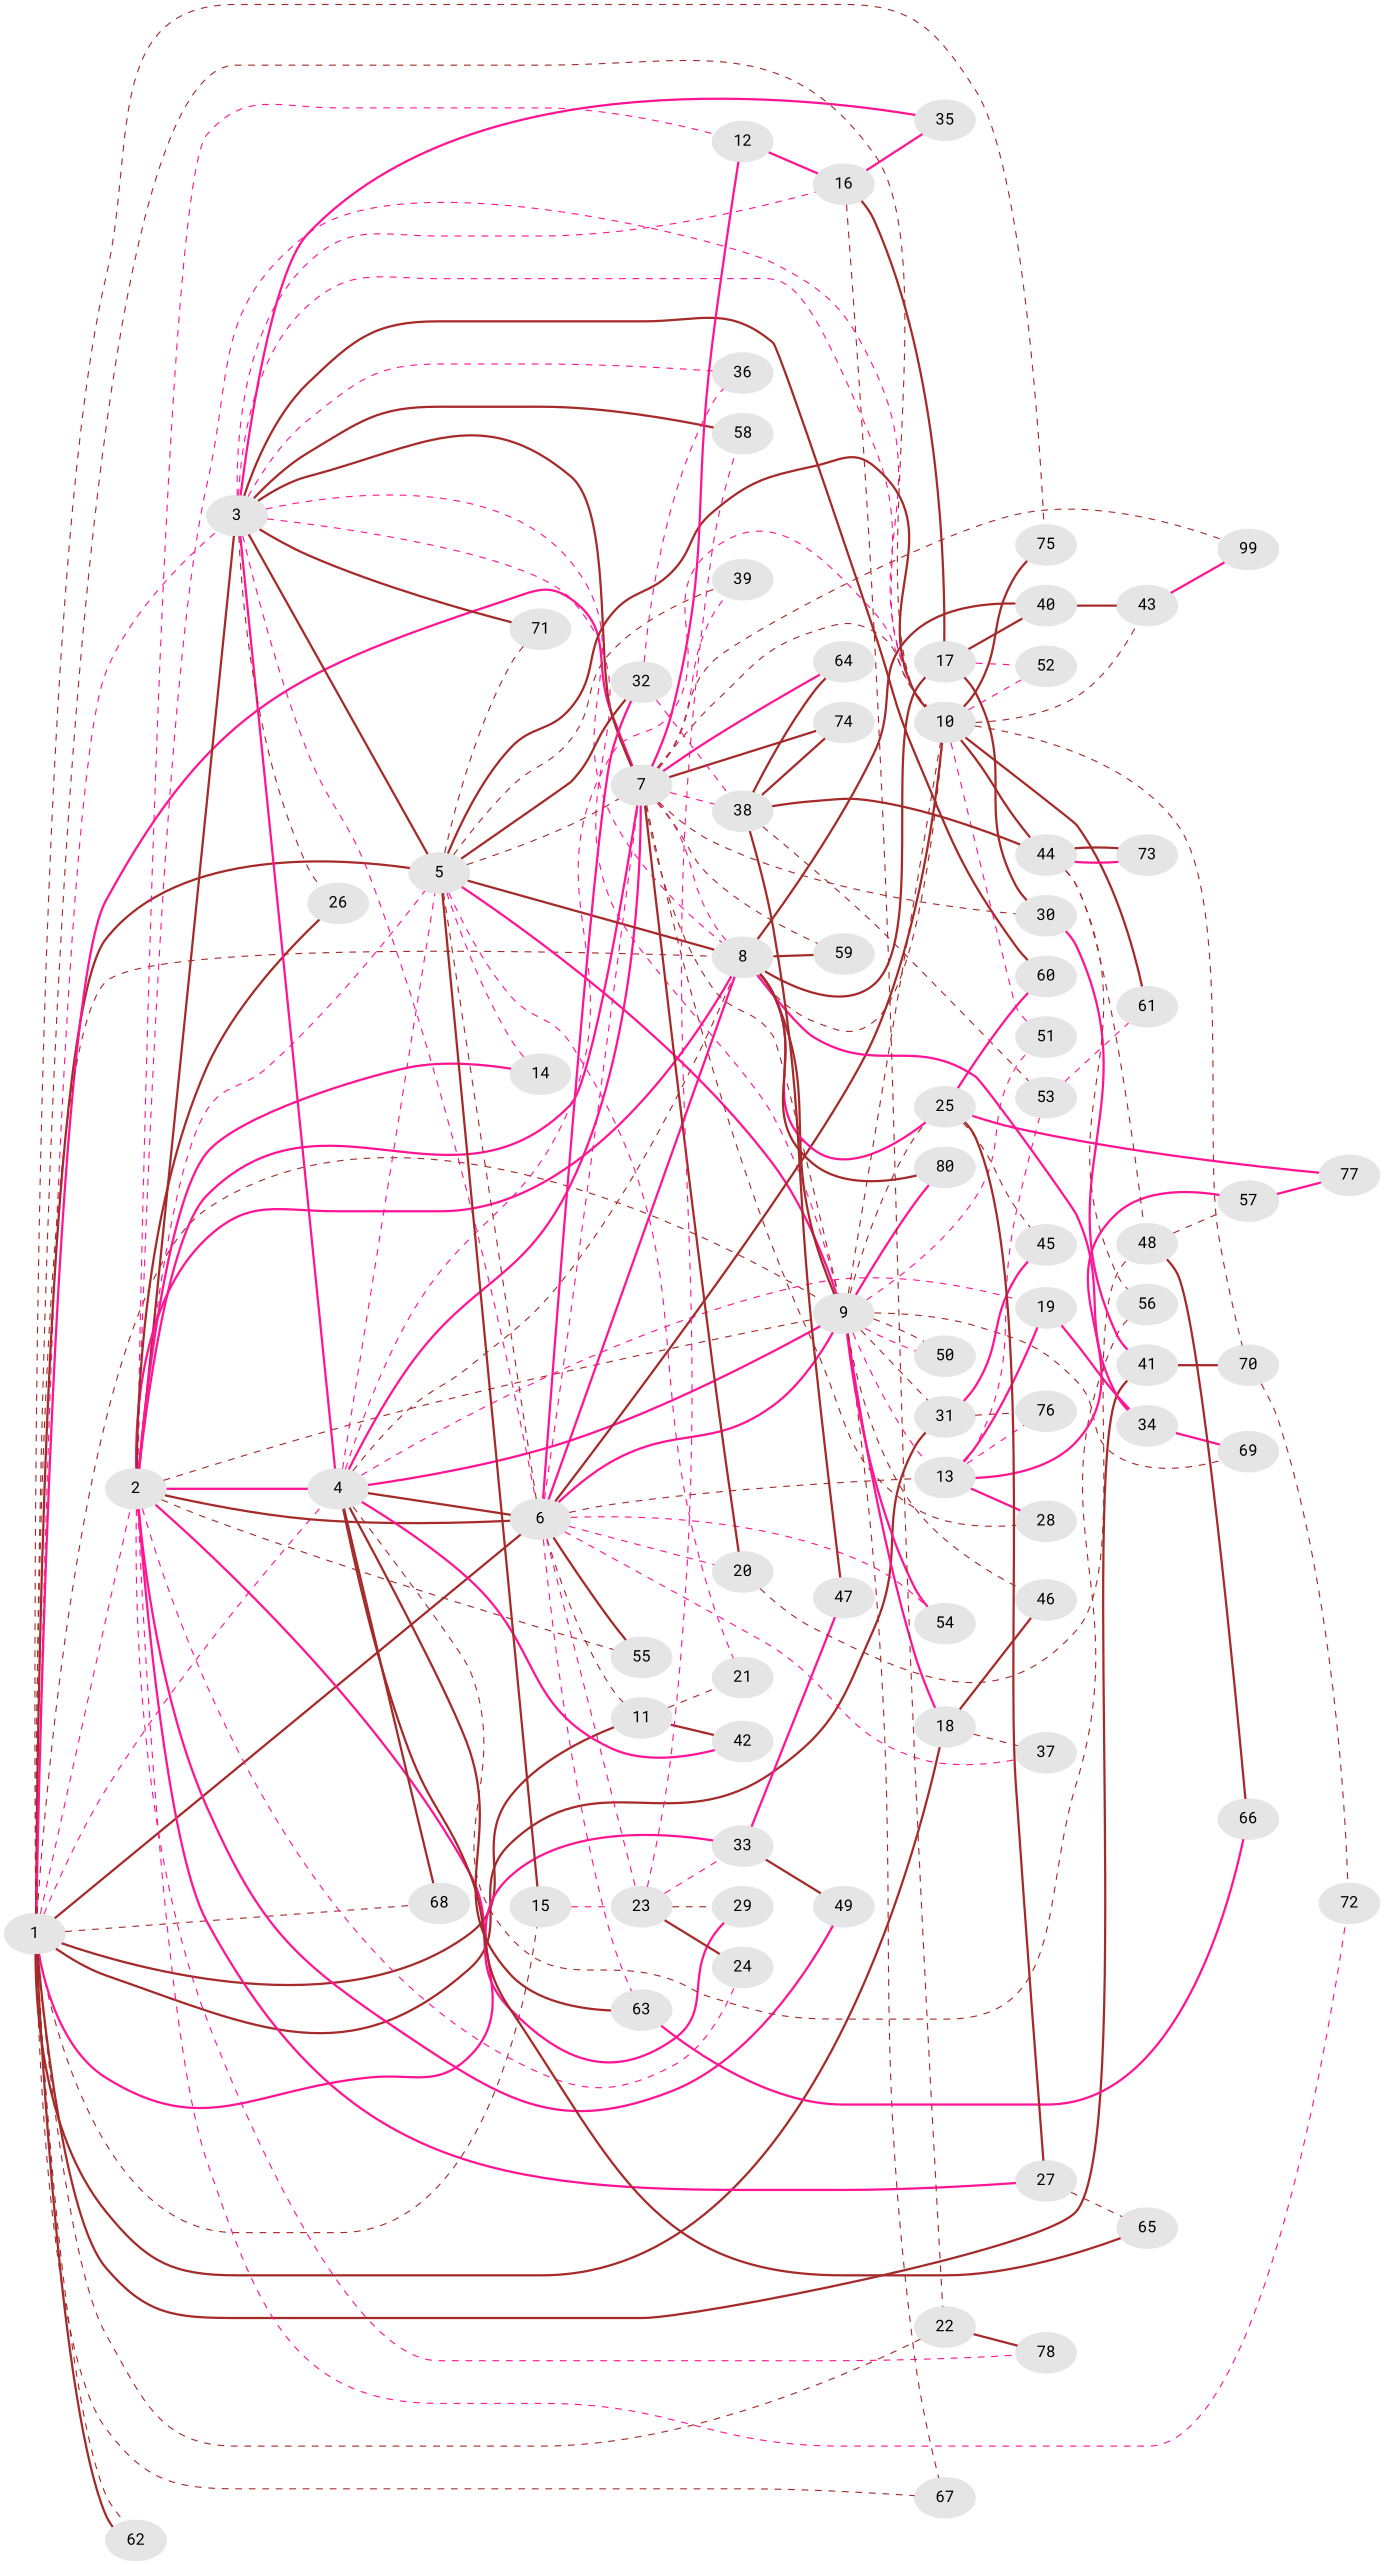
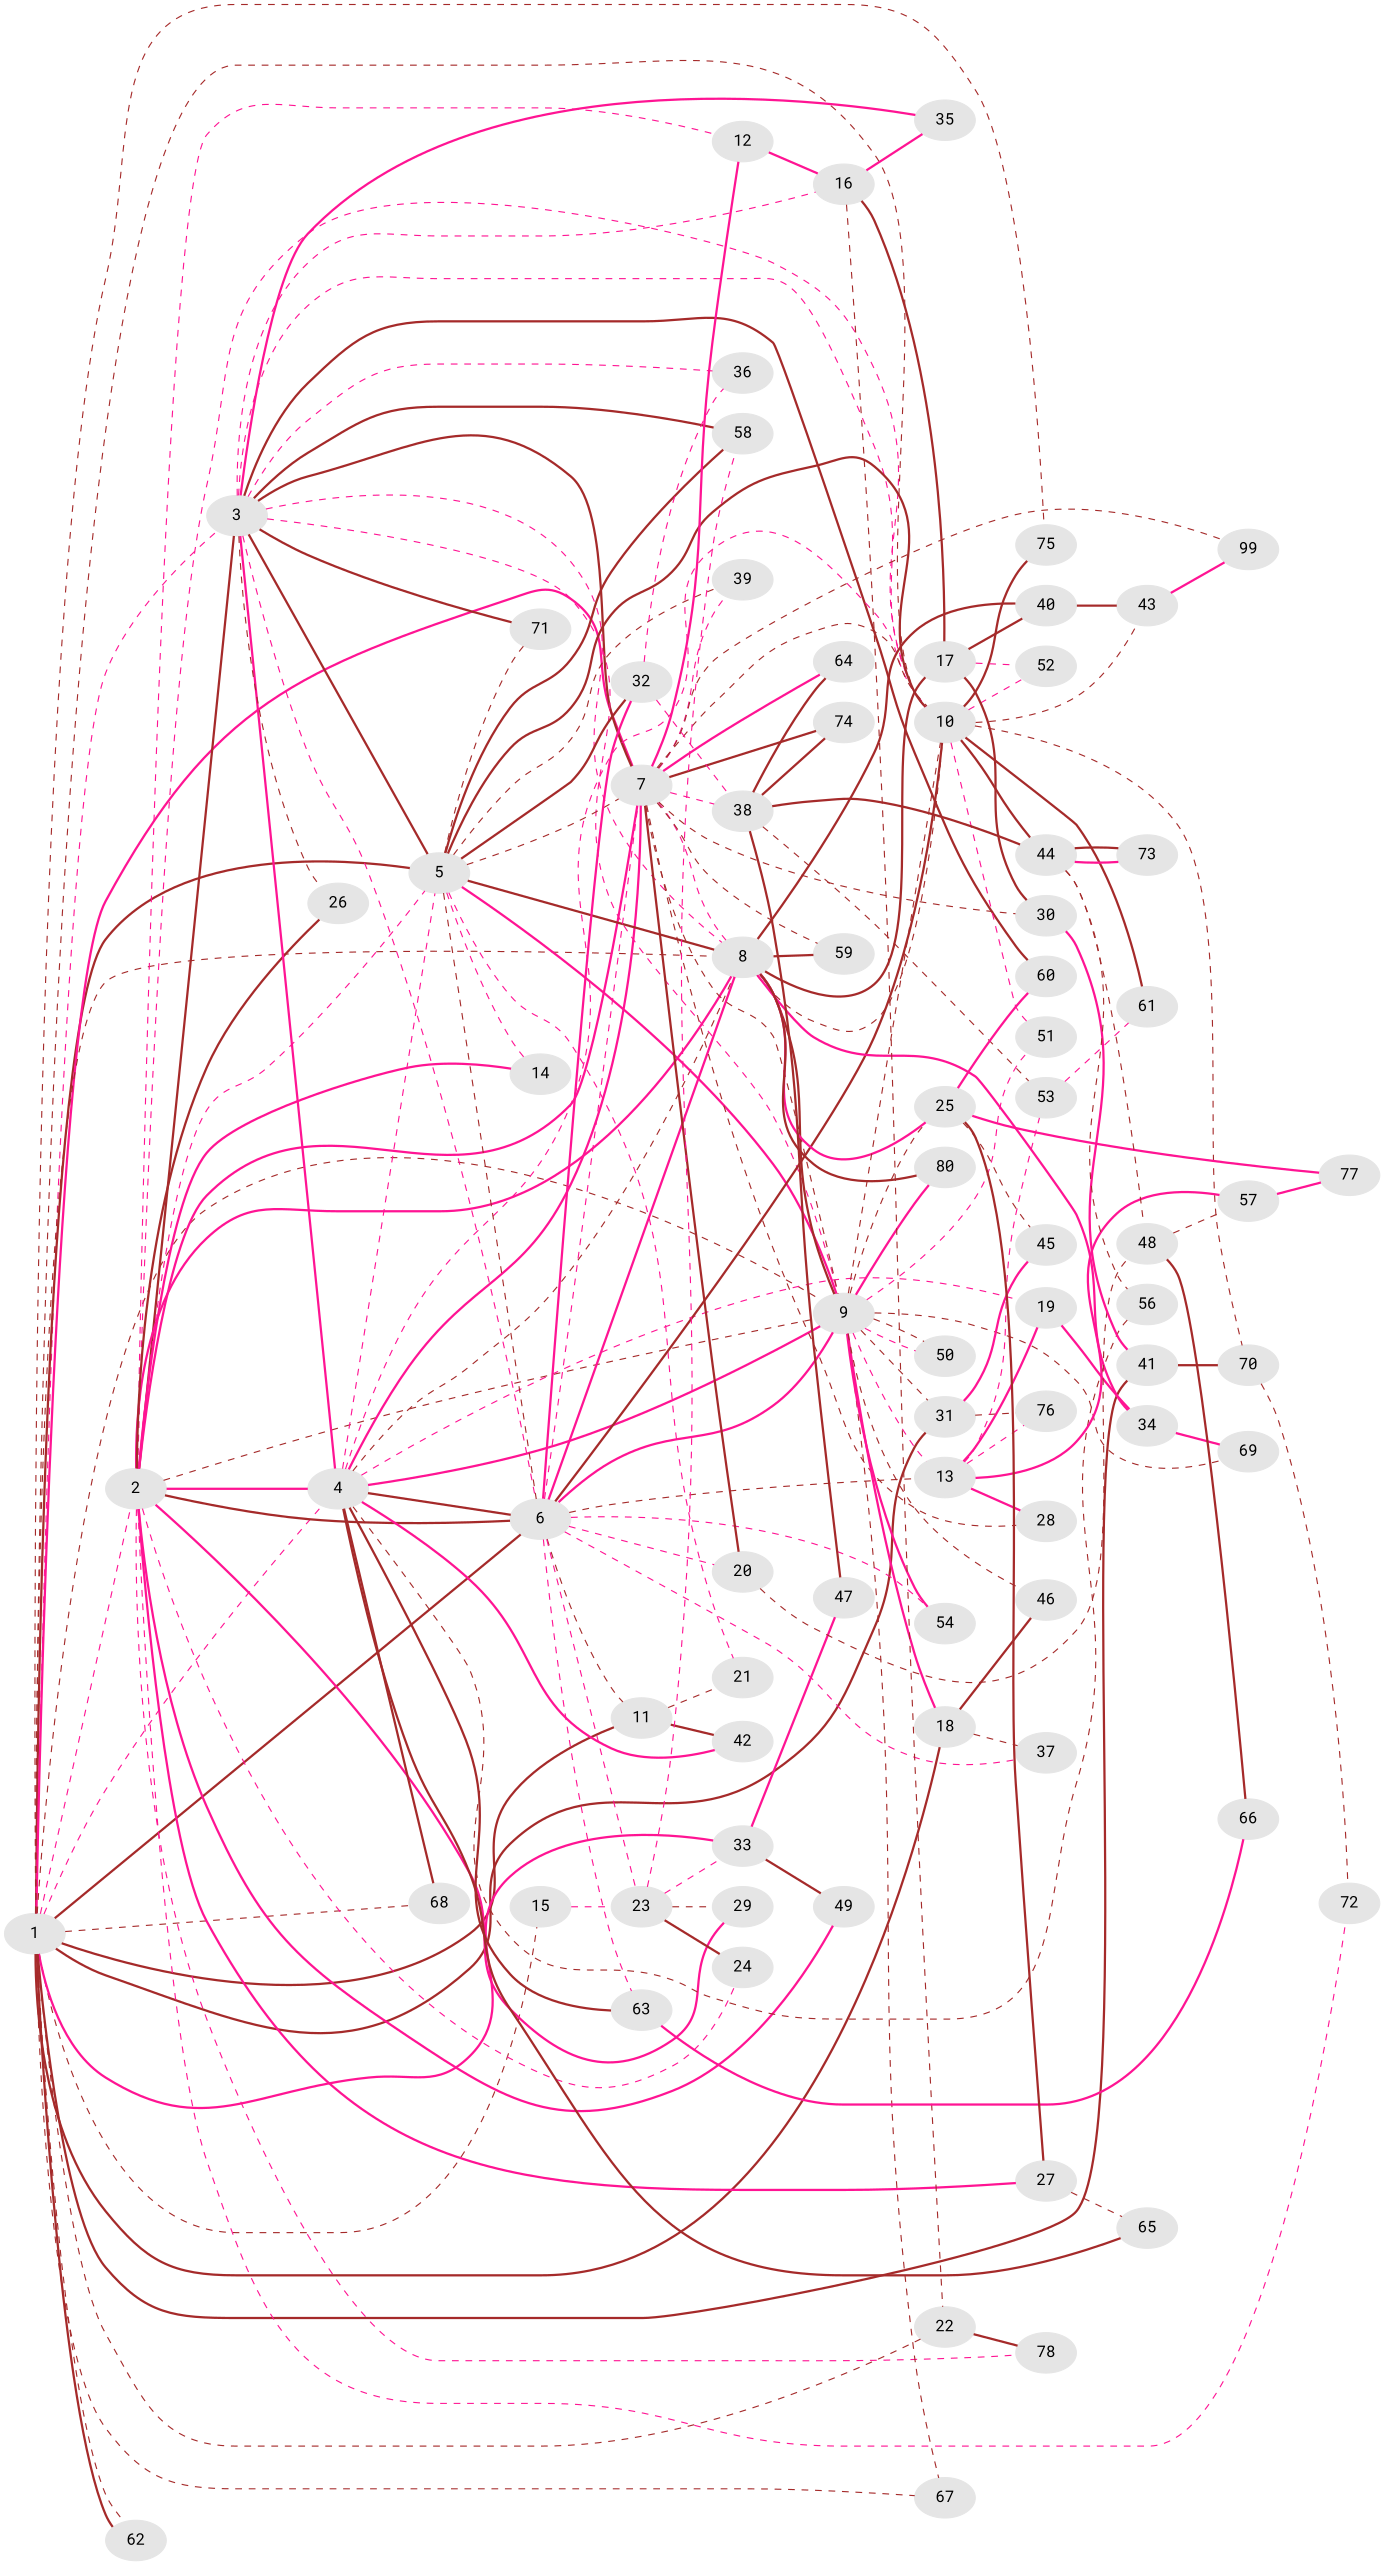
edge "5" -- "15": now "5" -- "58"
node "55": removed
